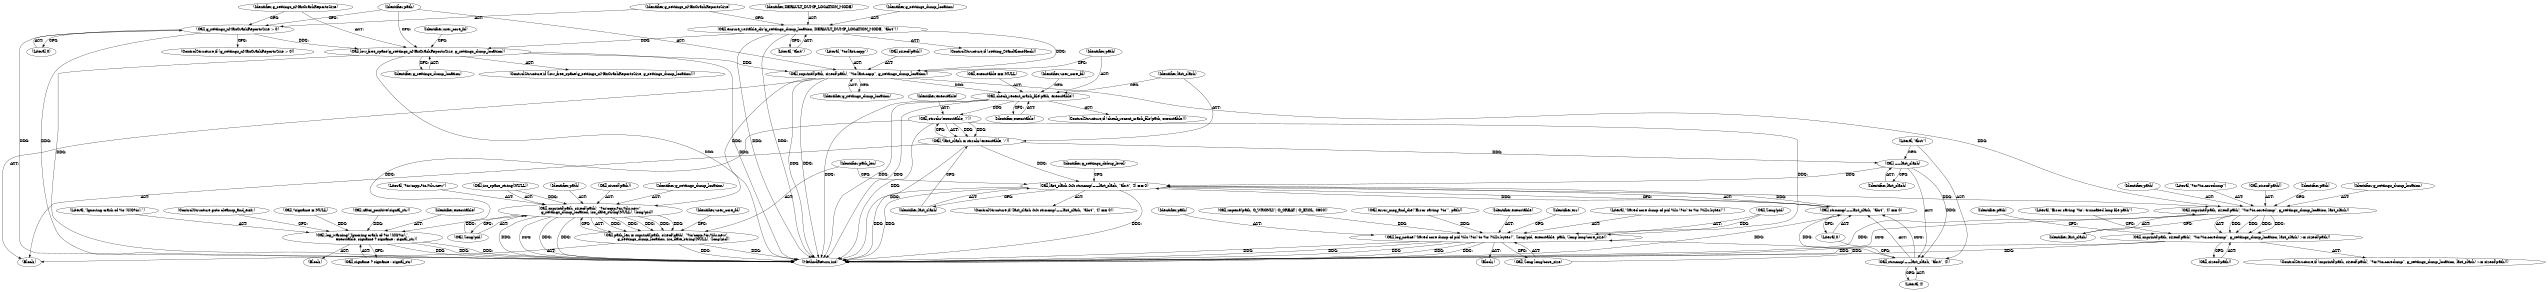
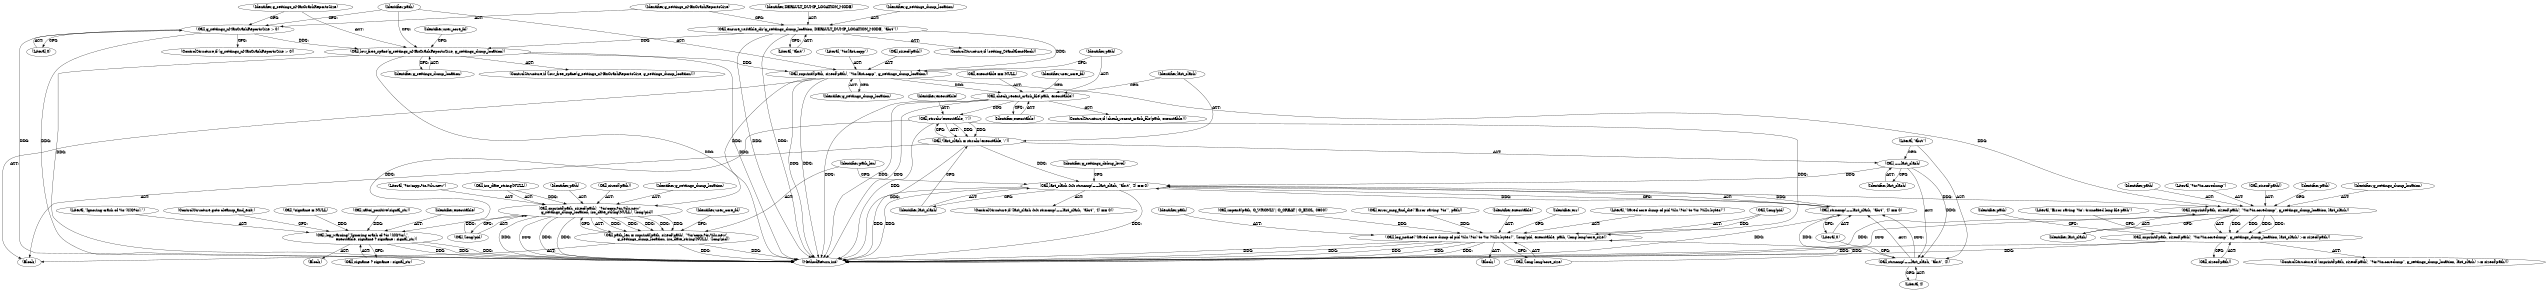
edge "(Call,*last_slash = strrchr(executable, '/'))" -> "(Call,++last_slash)": label "DDG: " -> "AST: "
node "(Call,iso_space_string(NULL))": label "(Call,iso_space_string(NULL))" -> "(Call,iso_date_string(NULL))"
